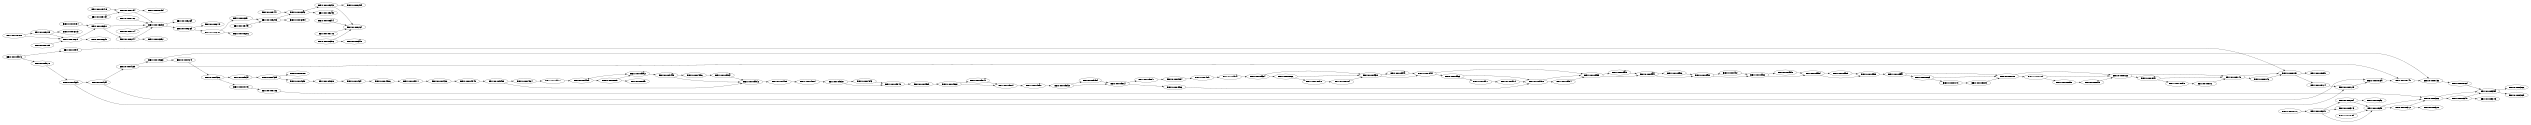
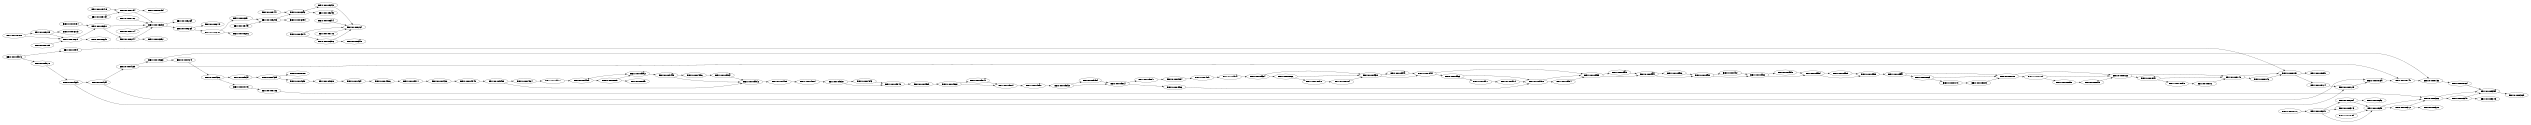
node "BB_10000e2bf": removed
node "BB_10000e37b": added
node "BB_10000e366": removed
